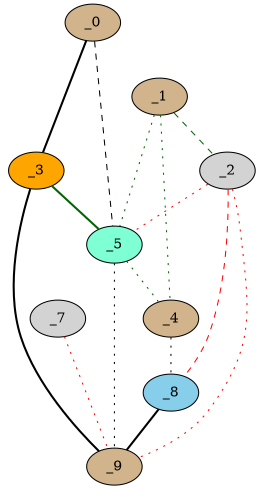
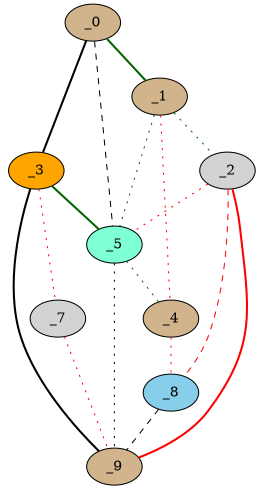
edge "_0" -- "_1": added
edge "_1" -- "_2": style dashed -> dotted
edge "_1" -- "_4": color darkgreen -> red
edge "_3" -- "_7": added
edge "_2" -- "_9": style dotted -> bold
edge "_4" -- "_8": color black -> red
edge "_8" -- "_9": style bold -> dashed
